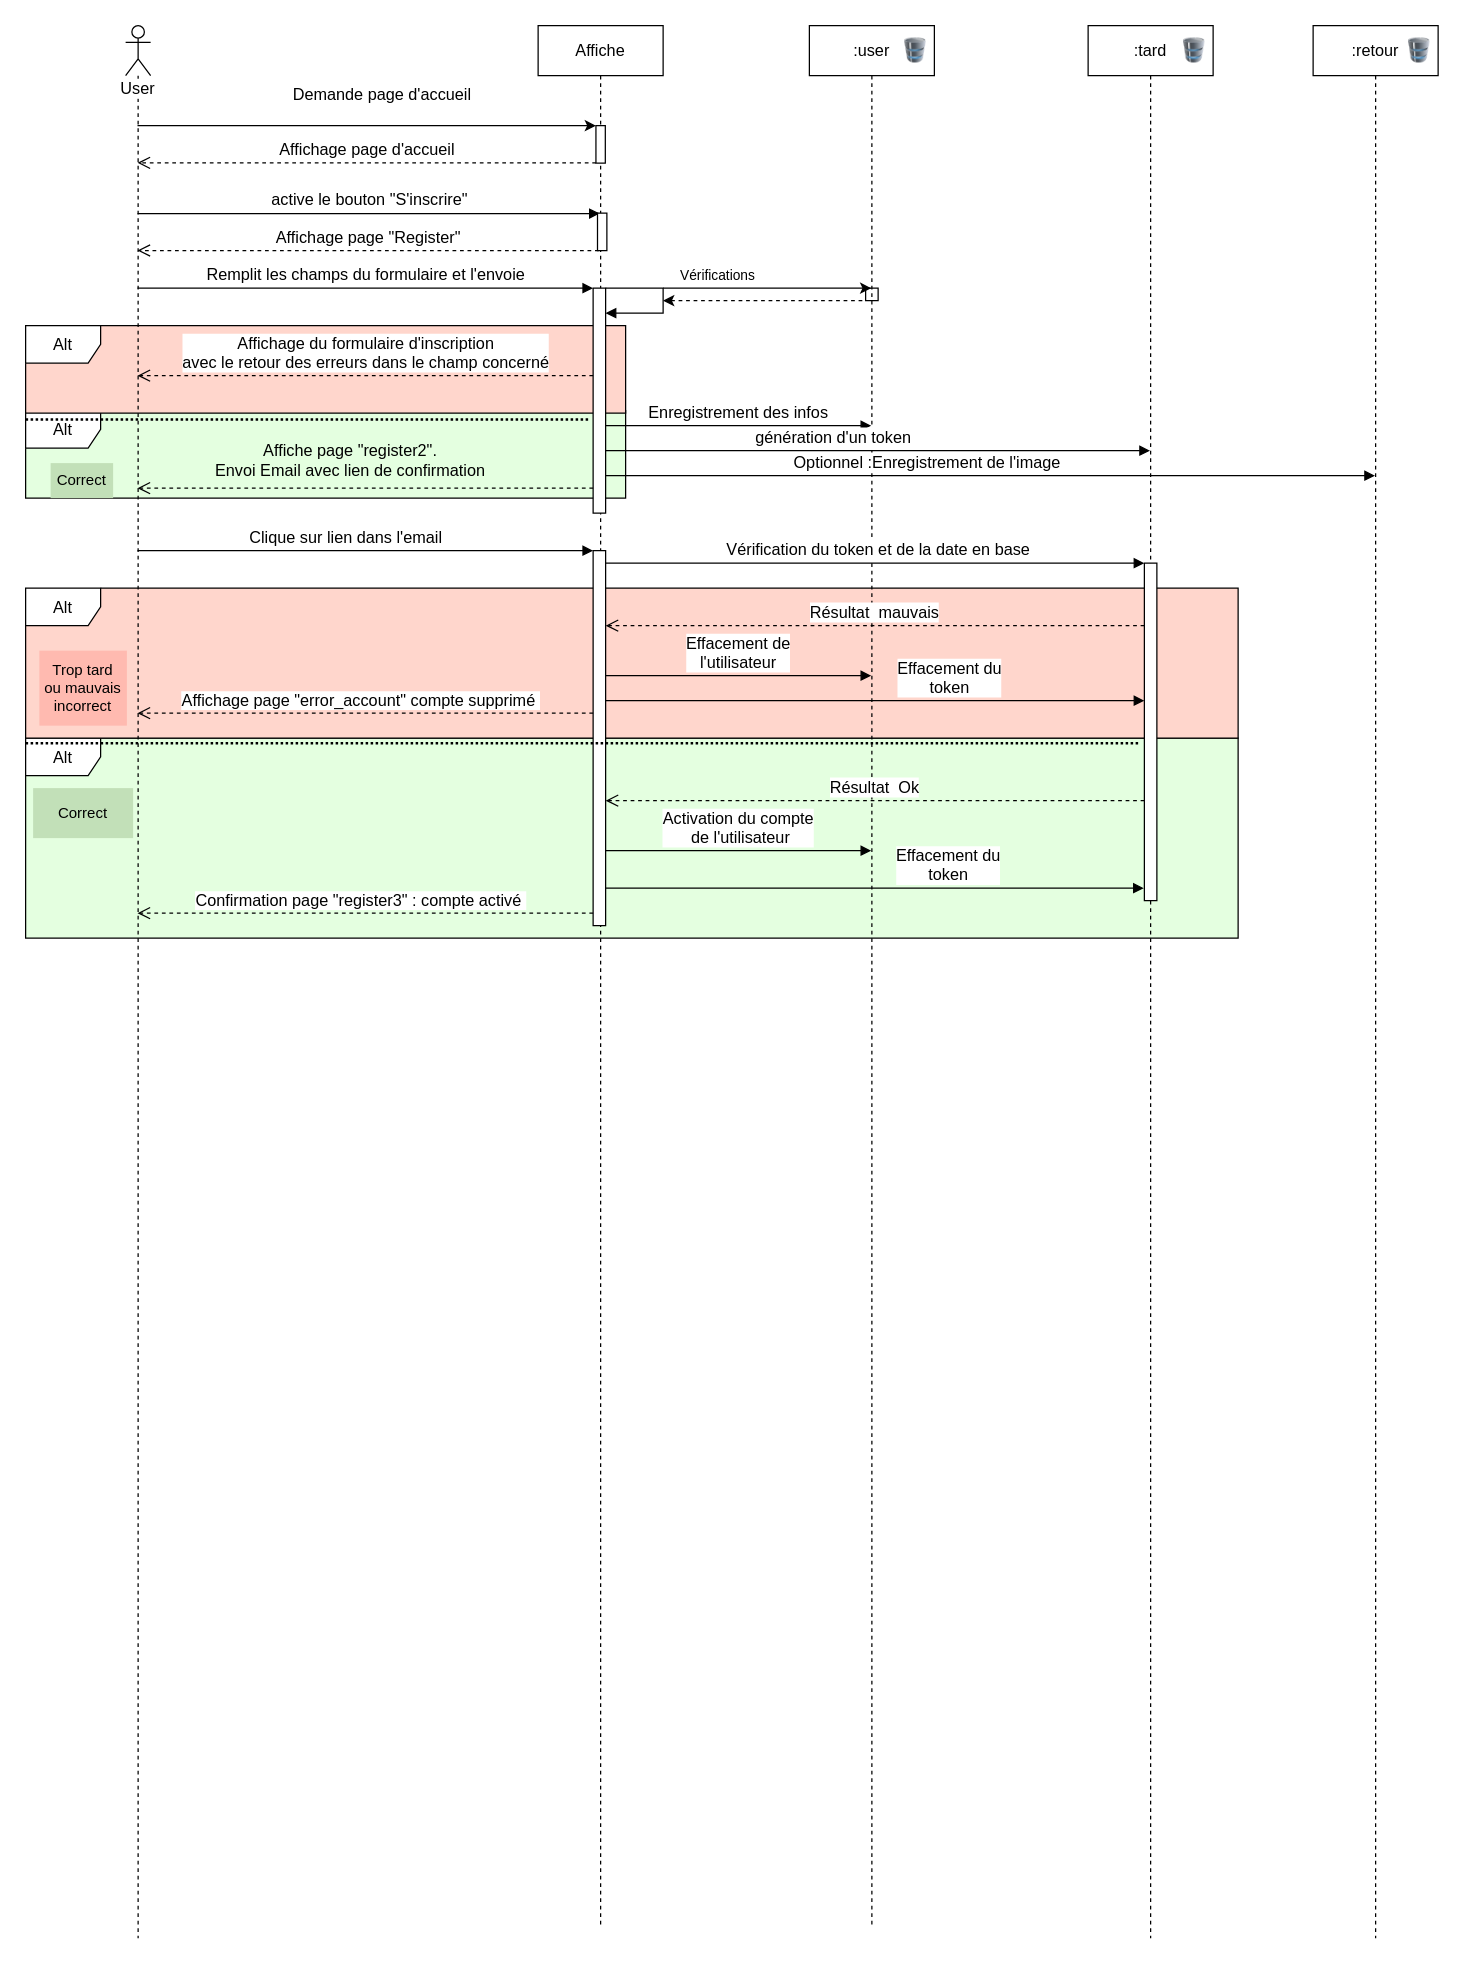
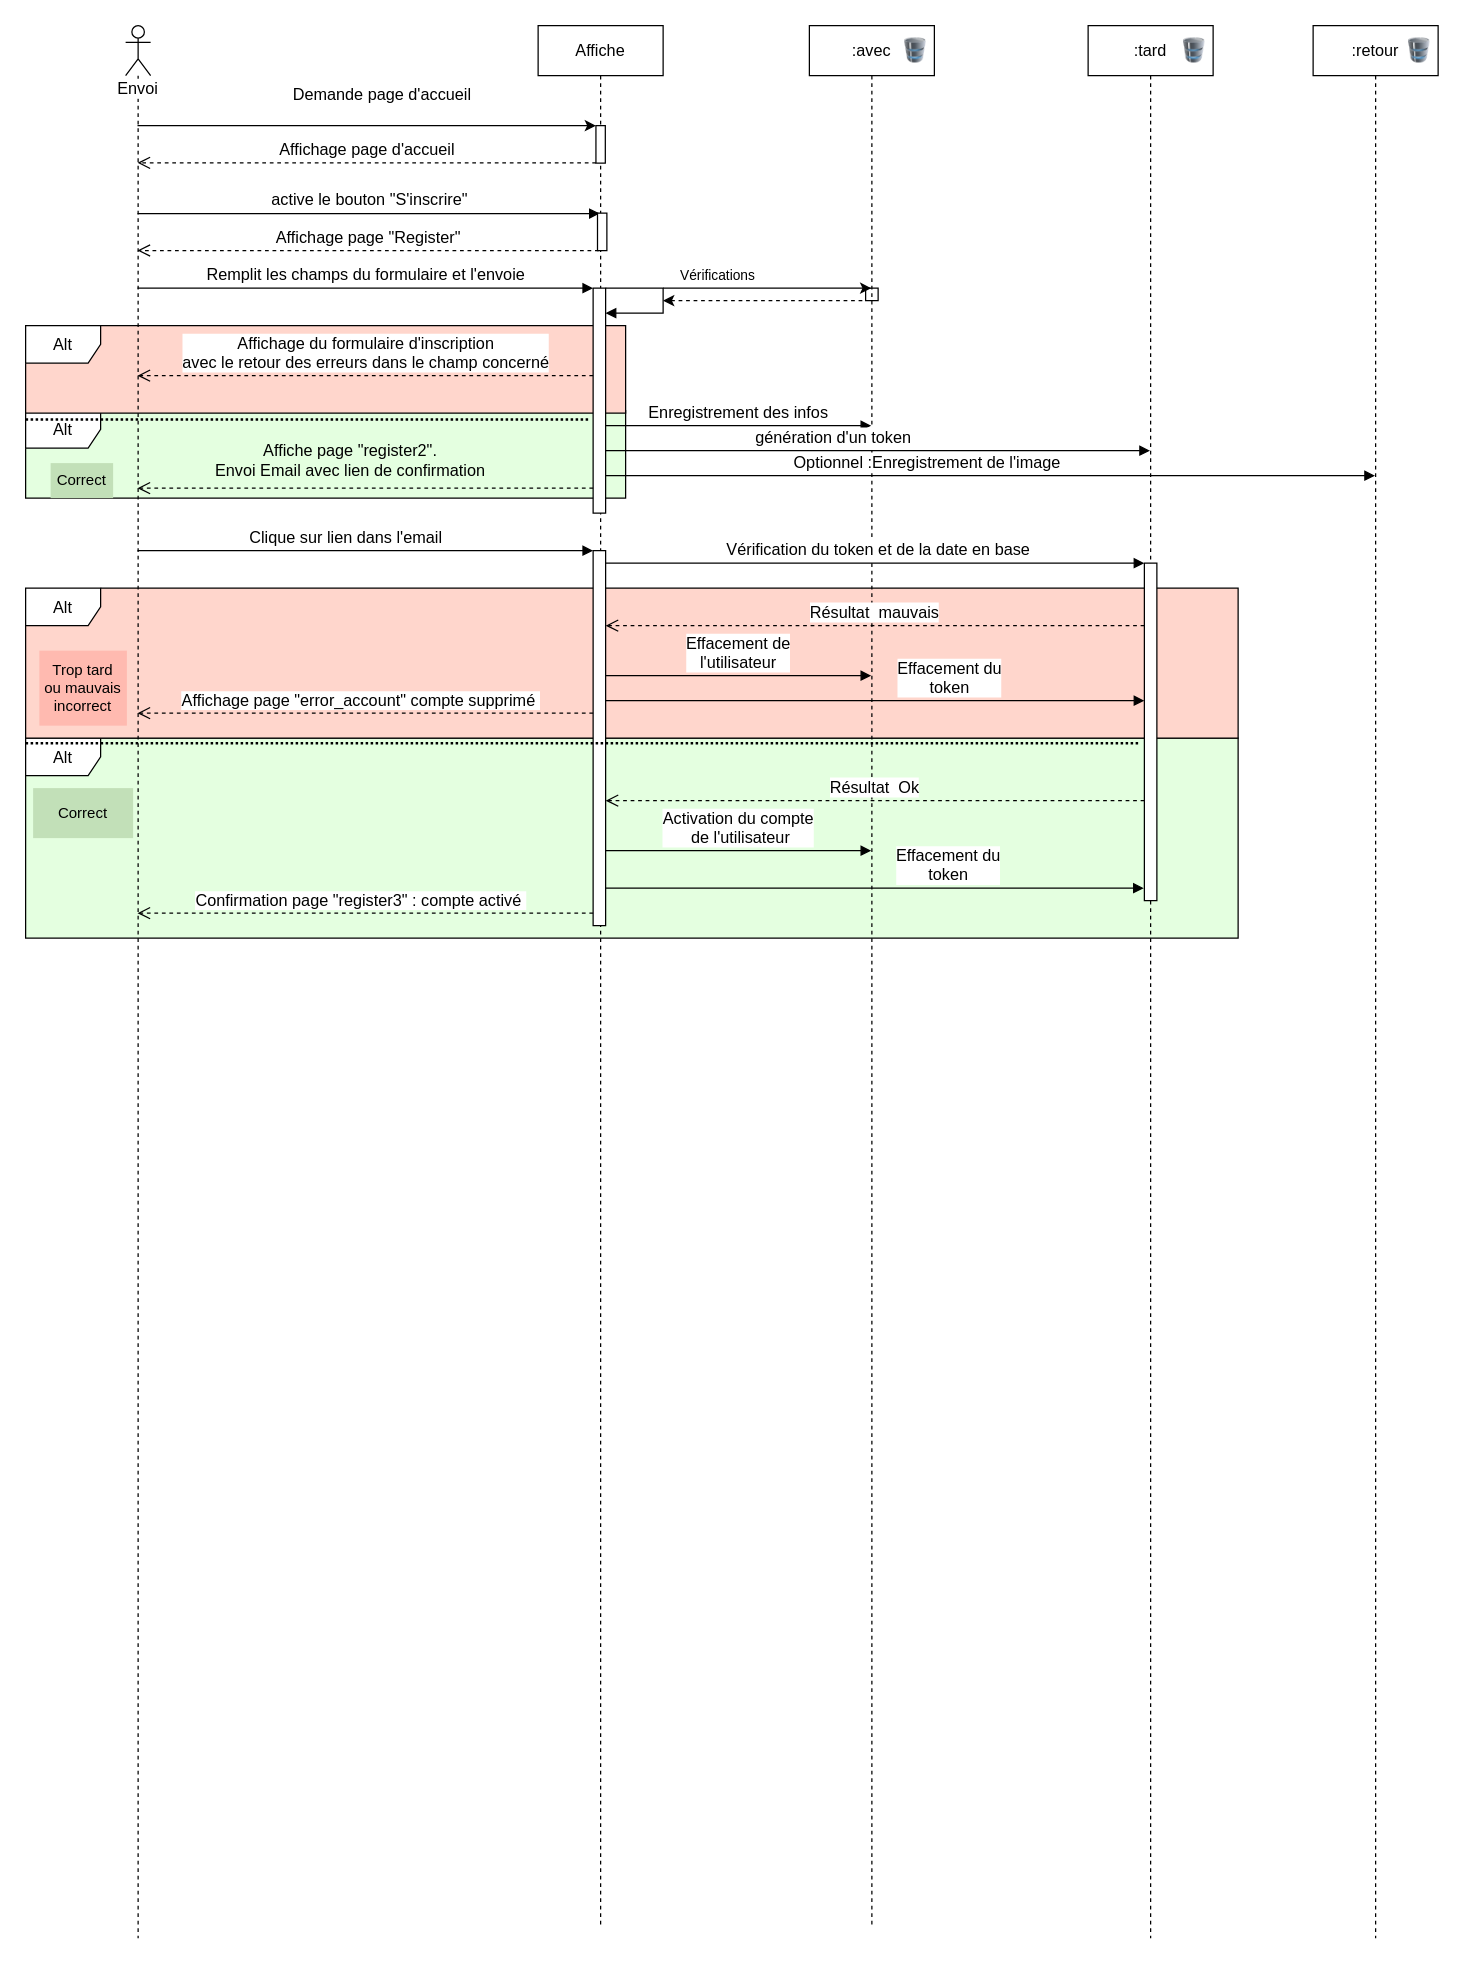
node ":user": label ":user" -> ":avec"
node "User": label "User" -> "Envoi"
